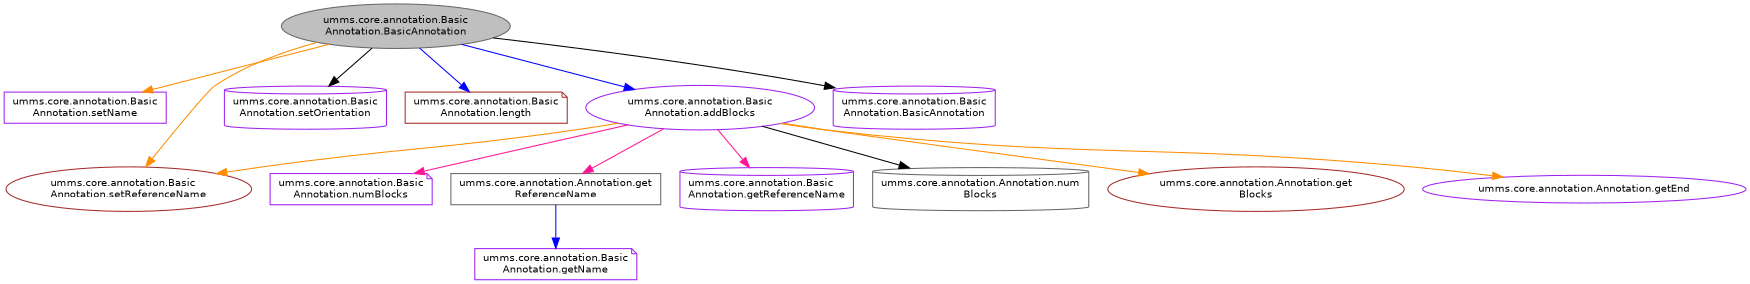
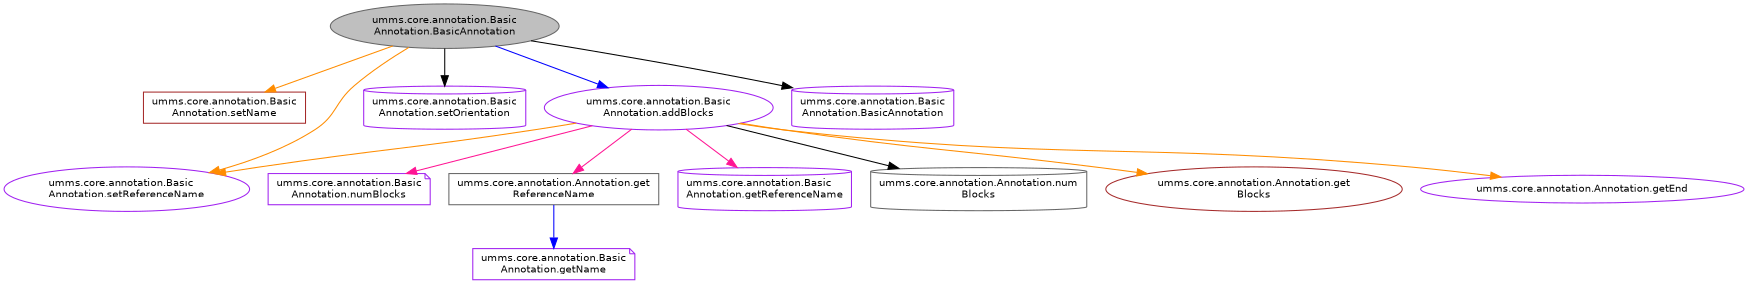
node "umms.core.annotation.Basic Annotation.setName": color purple -> brown
node "umms.core.annotation.Basic Annotation.length": removed
node "umms.core.annotation.Basic Annotation.setReferenceName": color brown -> purple
